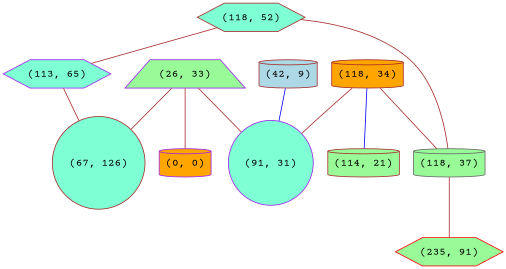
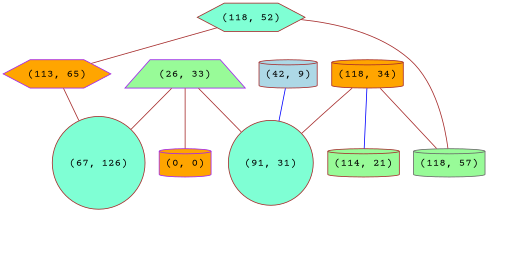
node "(113, 65)": fillcolor aquamarine -> orange
node "(91, 31)": color purple -> brown
node "(118, 37)": label "(118, 37)" -> "(118, 57)"
node "(235, 91)": removed
